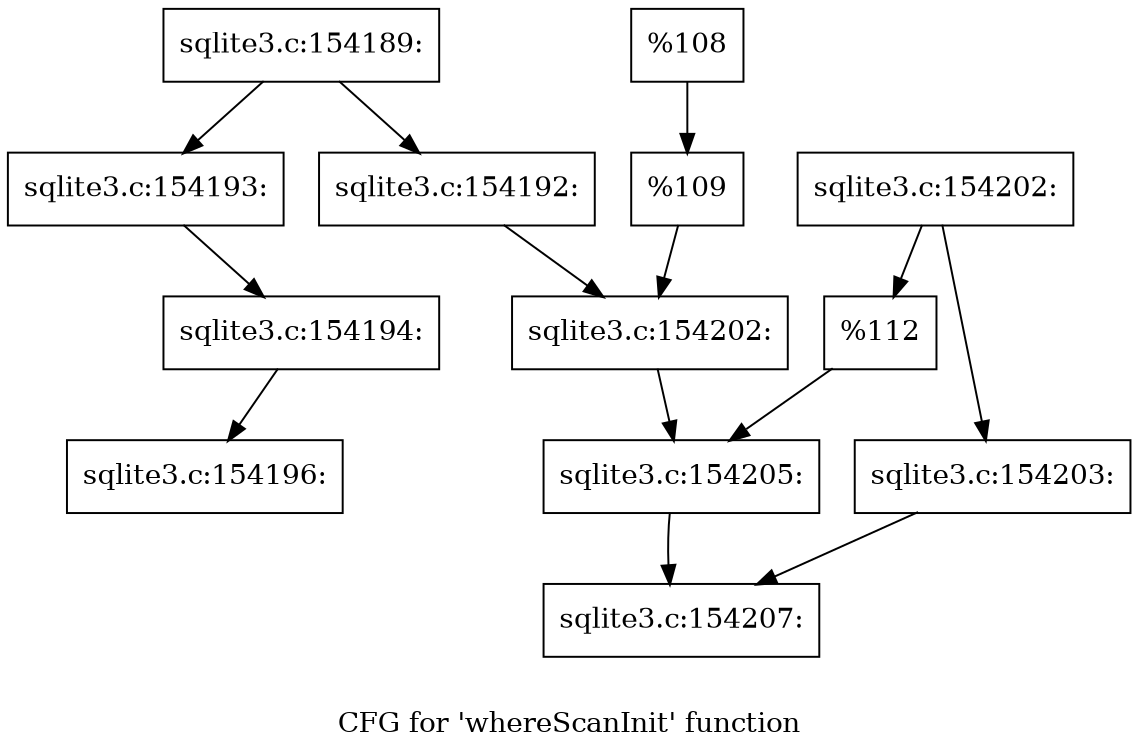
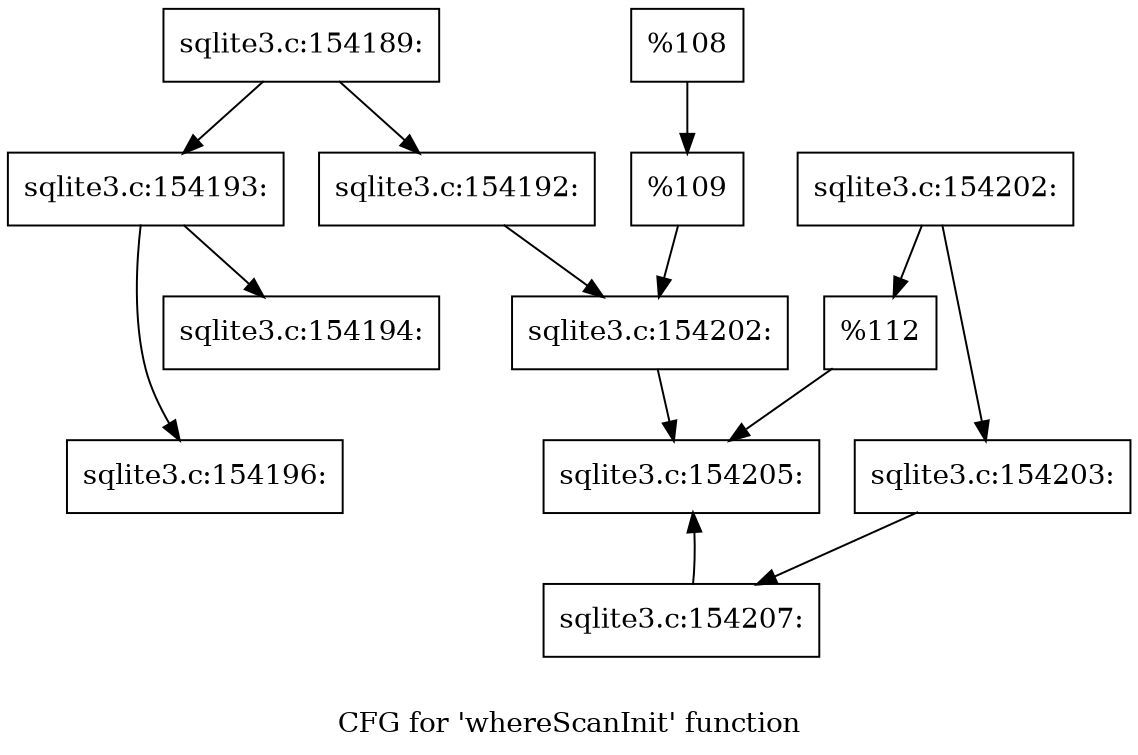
edge "sqlite3.c:154194:" -> "sqlite3.c:154196:": now "sqlite3.c:154193:" -> "sqlite3.c:154196:"
edge "sqlite3.c:154205:" -> "sqlite3.c:154207:": reversed
